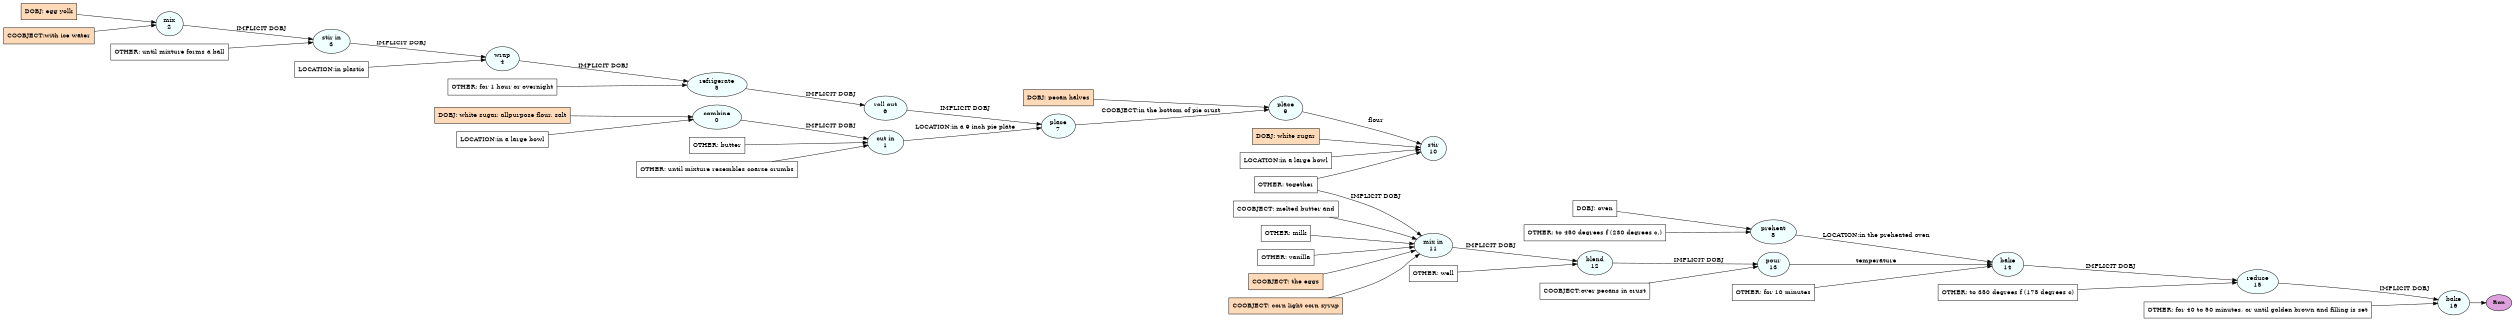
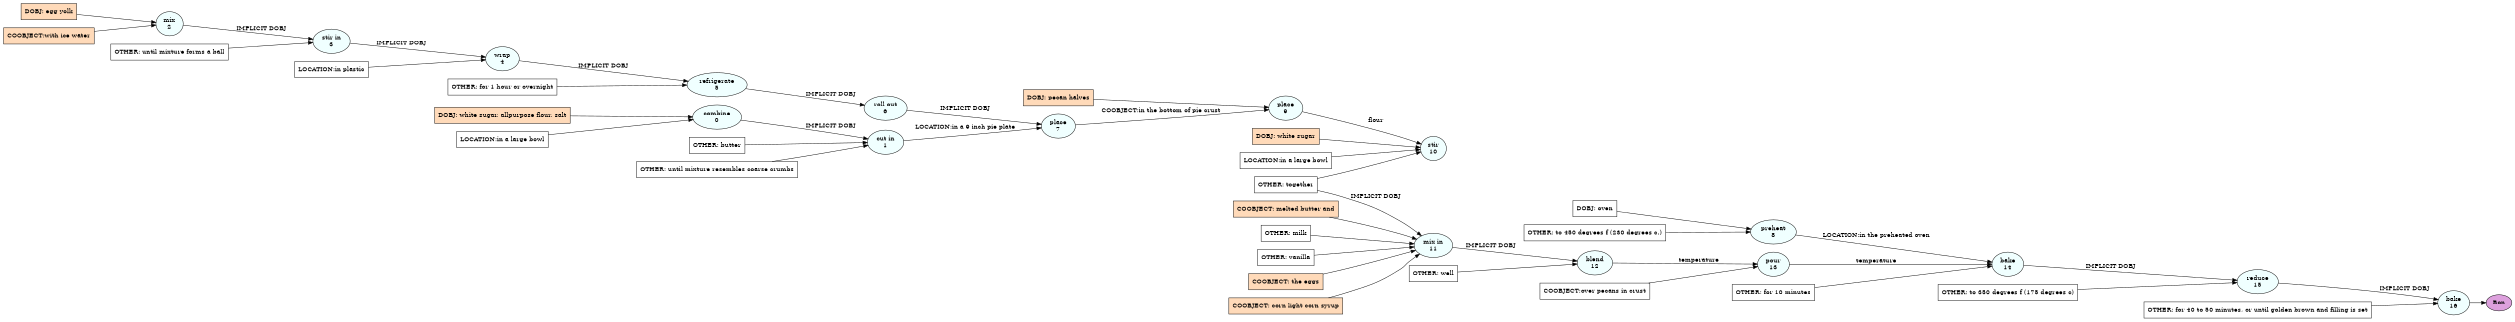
node "COOBJECT: melted butter and": fillcolor white -> peachpuff
edge "blend 12" -> "pour 13": label "IMPLICIT DOBJ" -> "temperature"
